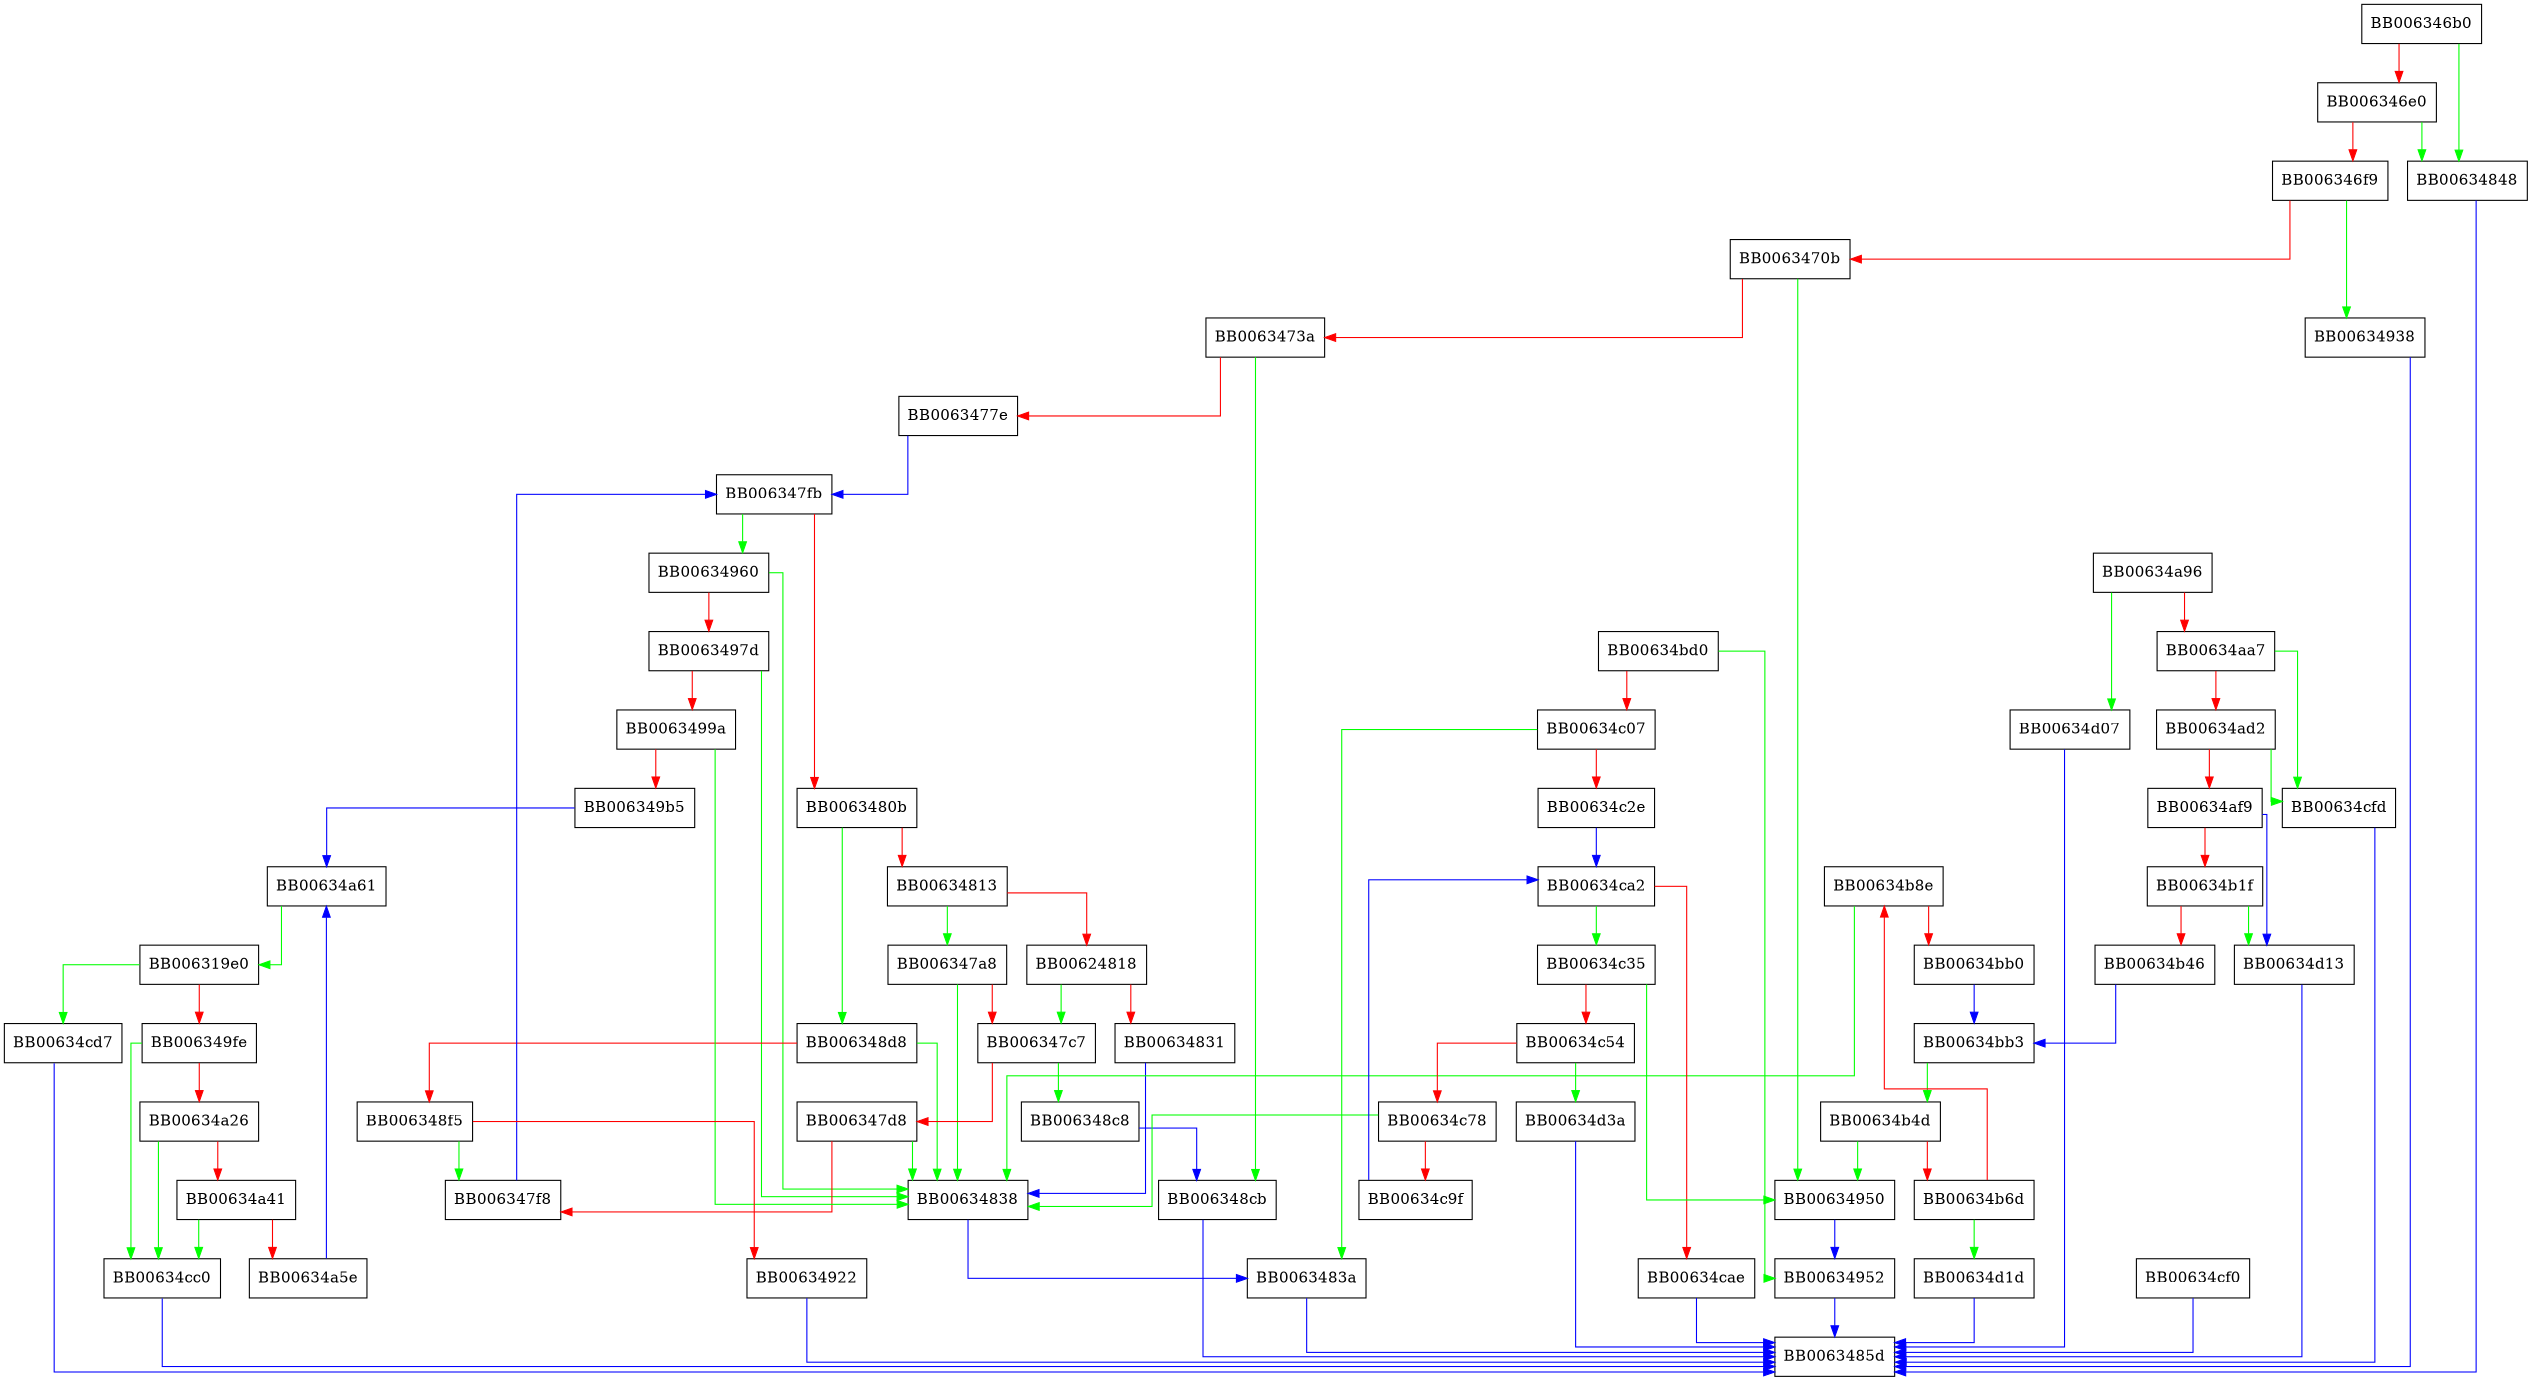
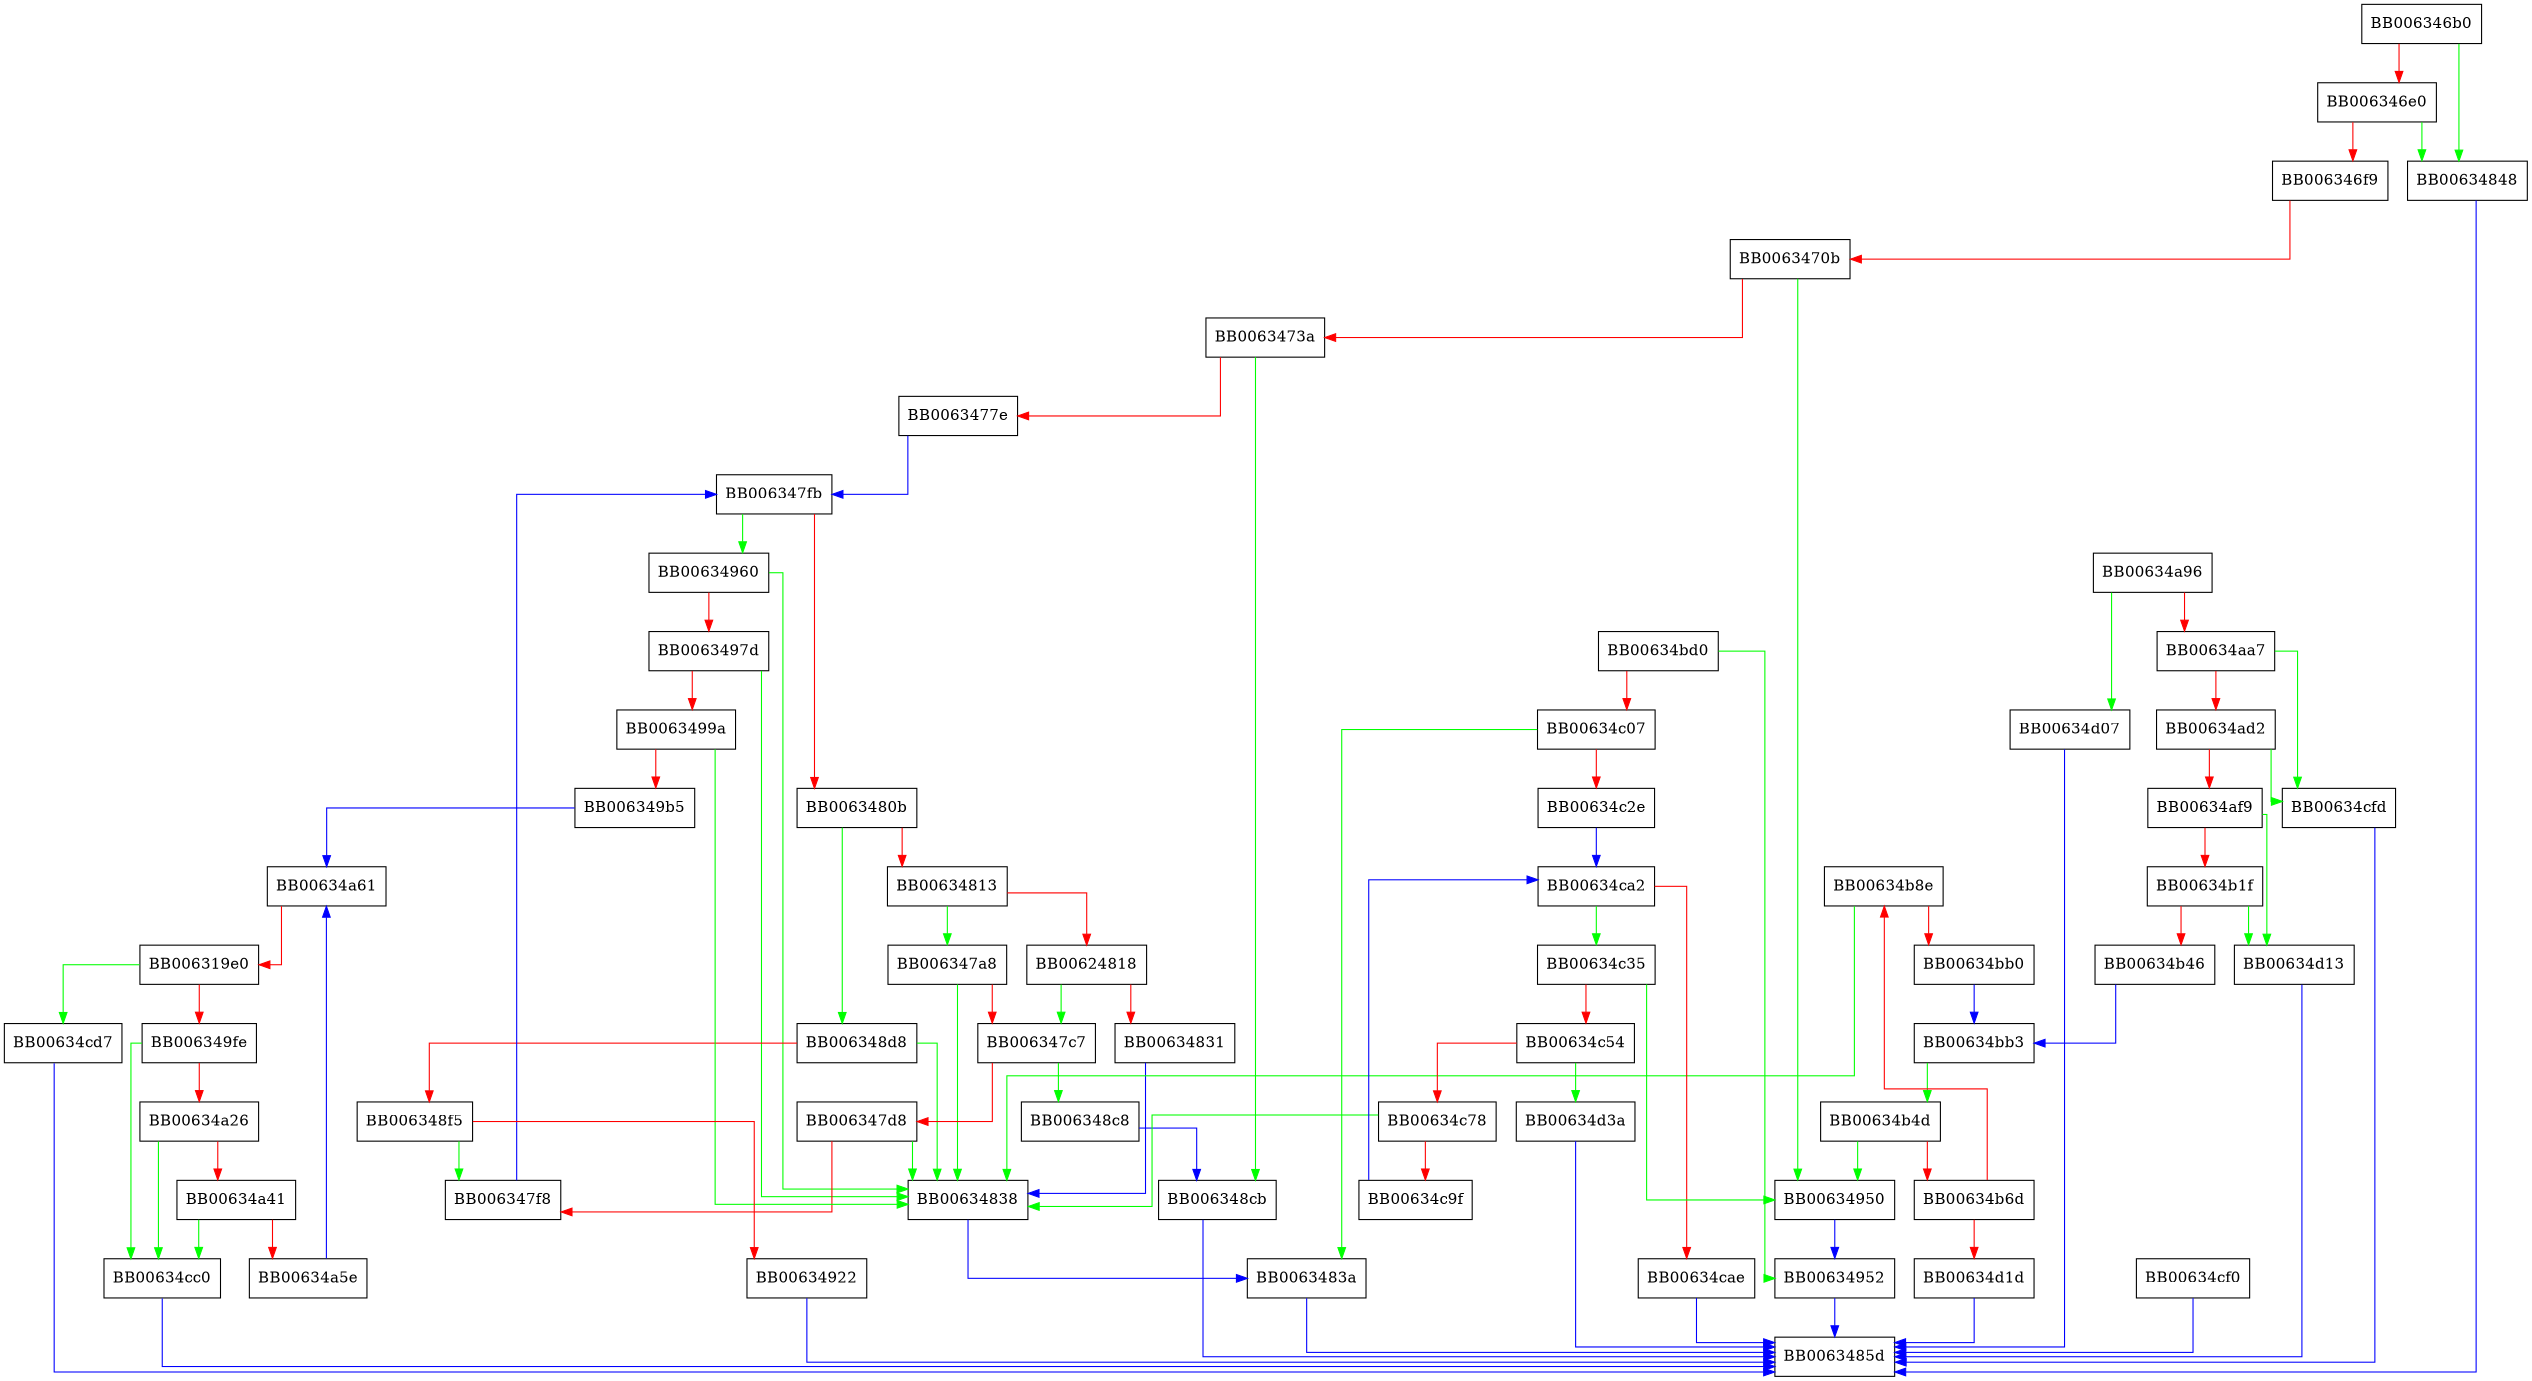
node "BB00634938": removed
edge "BB00634af9" -> "BB00634d13": color blue -> green
edge "BB00634a61" -> "BB006319e0": color green -> red
edge "BB00634b6d" -> "BB00634d1d": color green -> red
